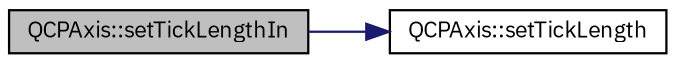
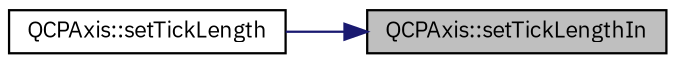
edge "QCPAxis::setTickLengthIn" -> "QCPAxis::setTickLength": reversed
